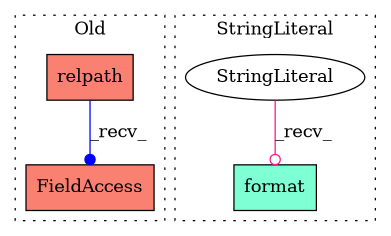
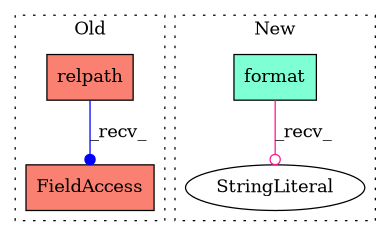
cluster "StringLiteral": label "StringLiteral" -> "New"
edge "StringLiteral" -> "format": reversed
